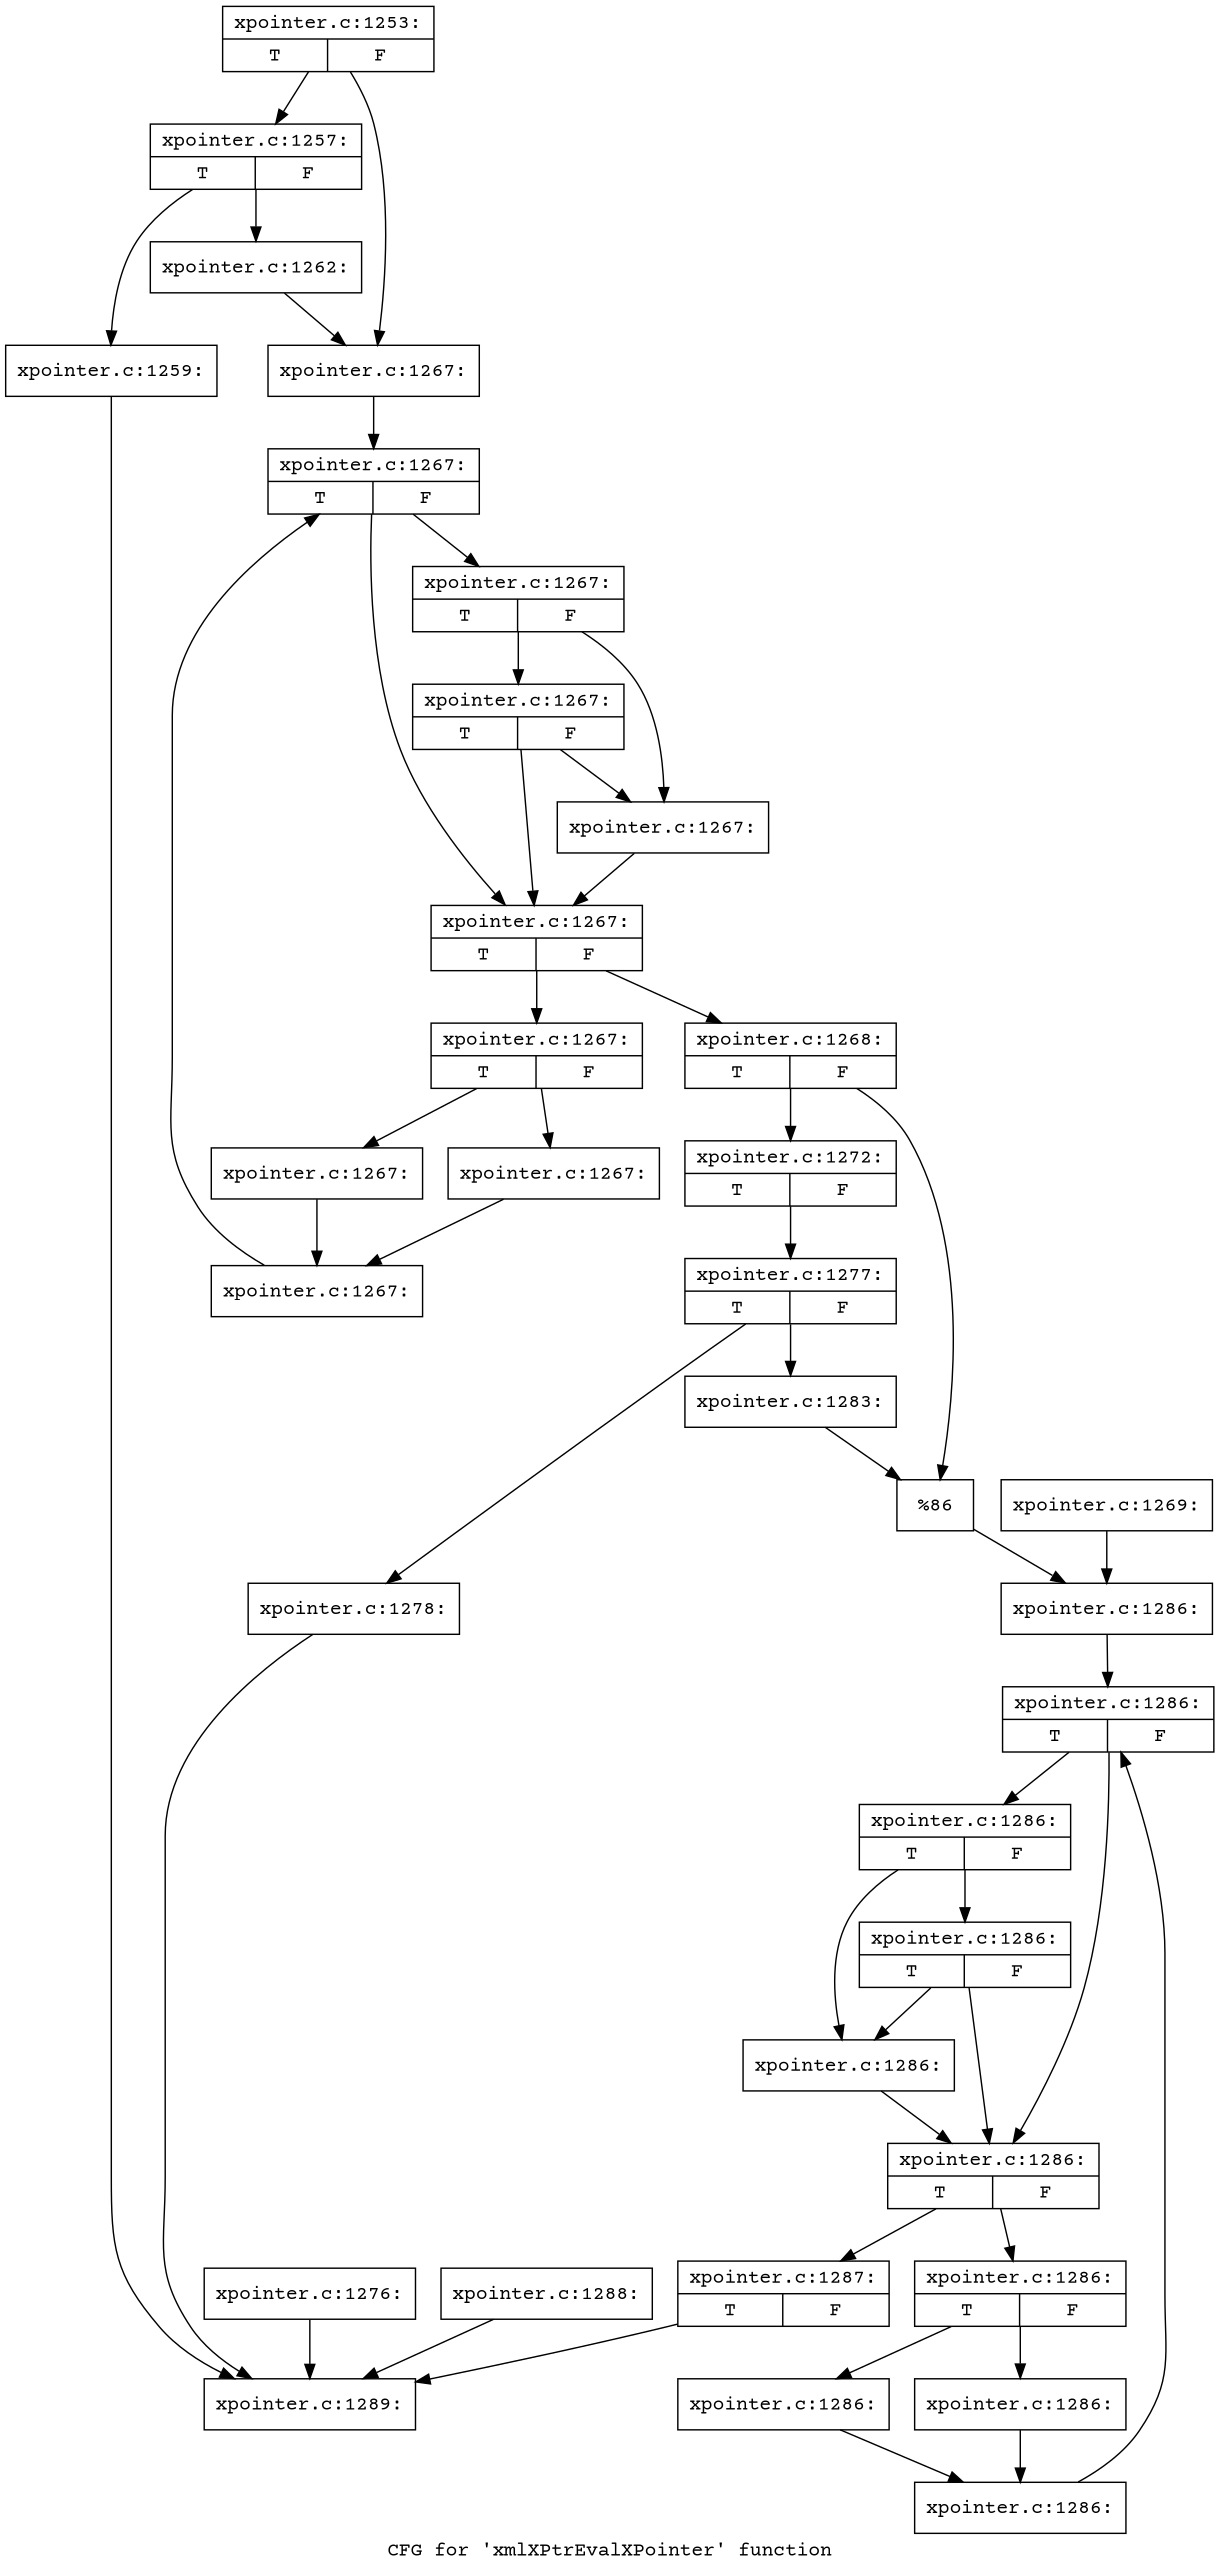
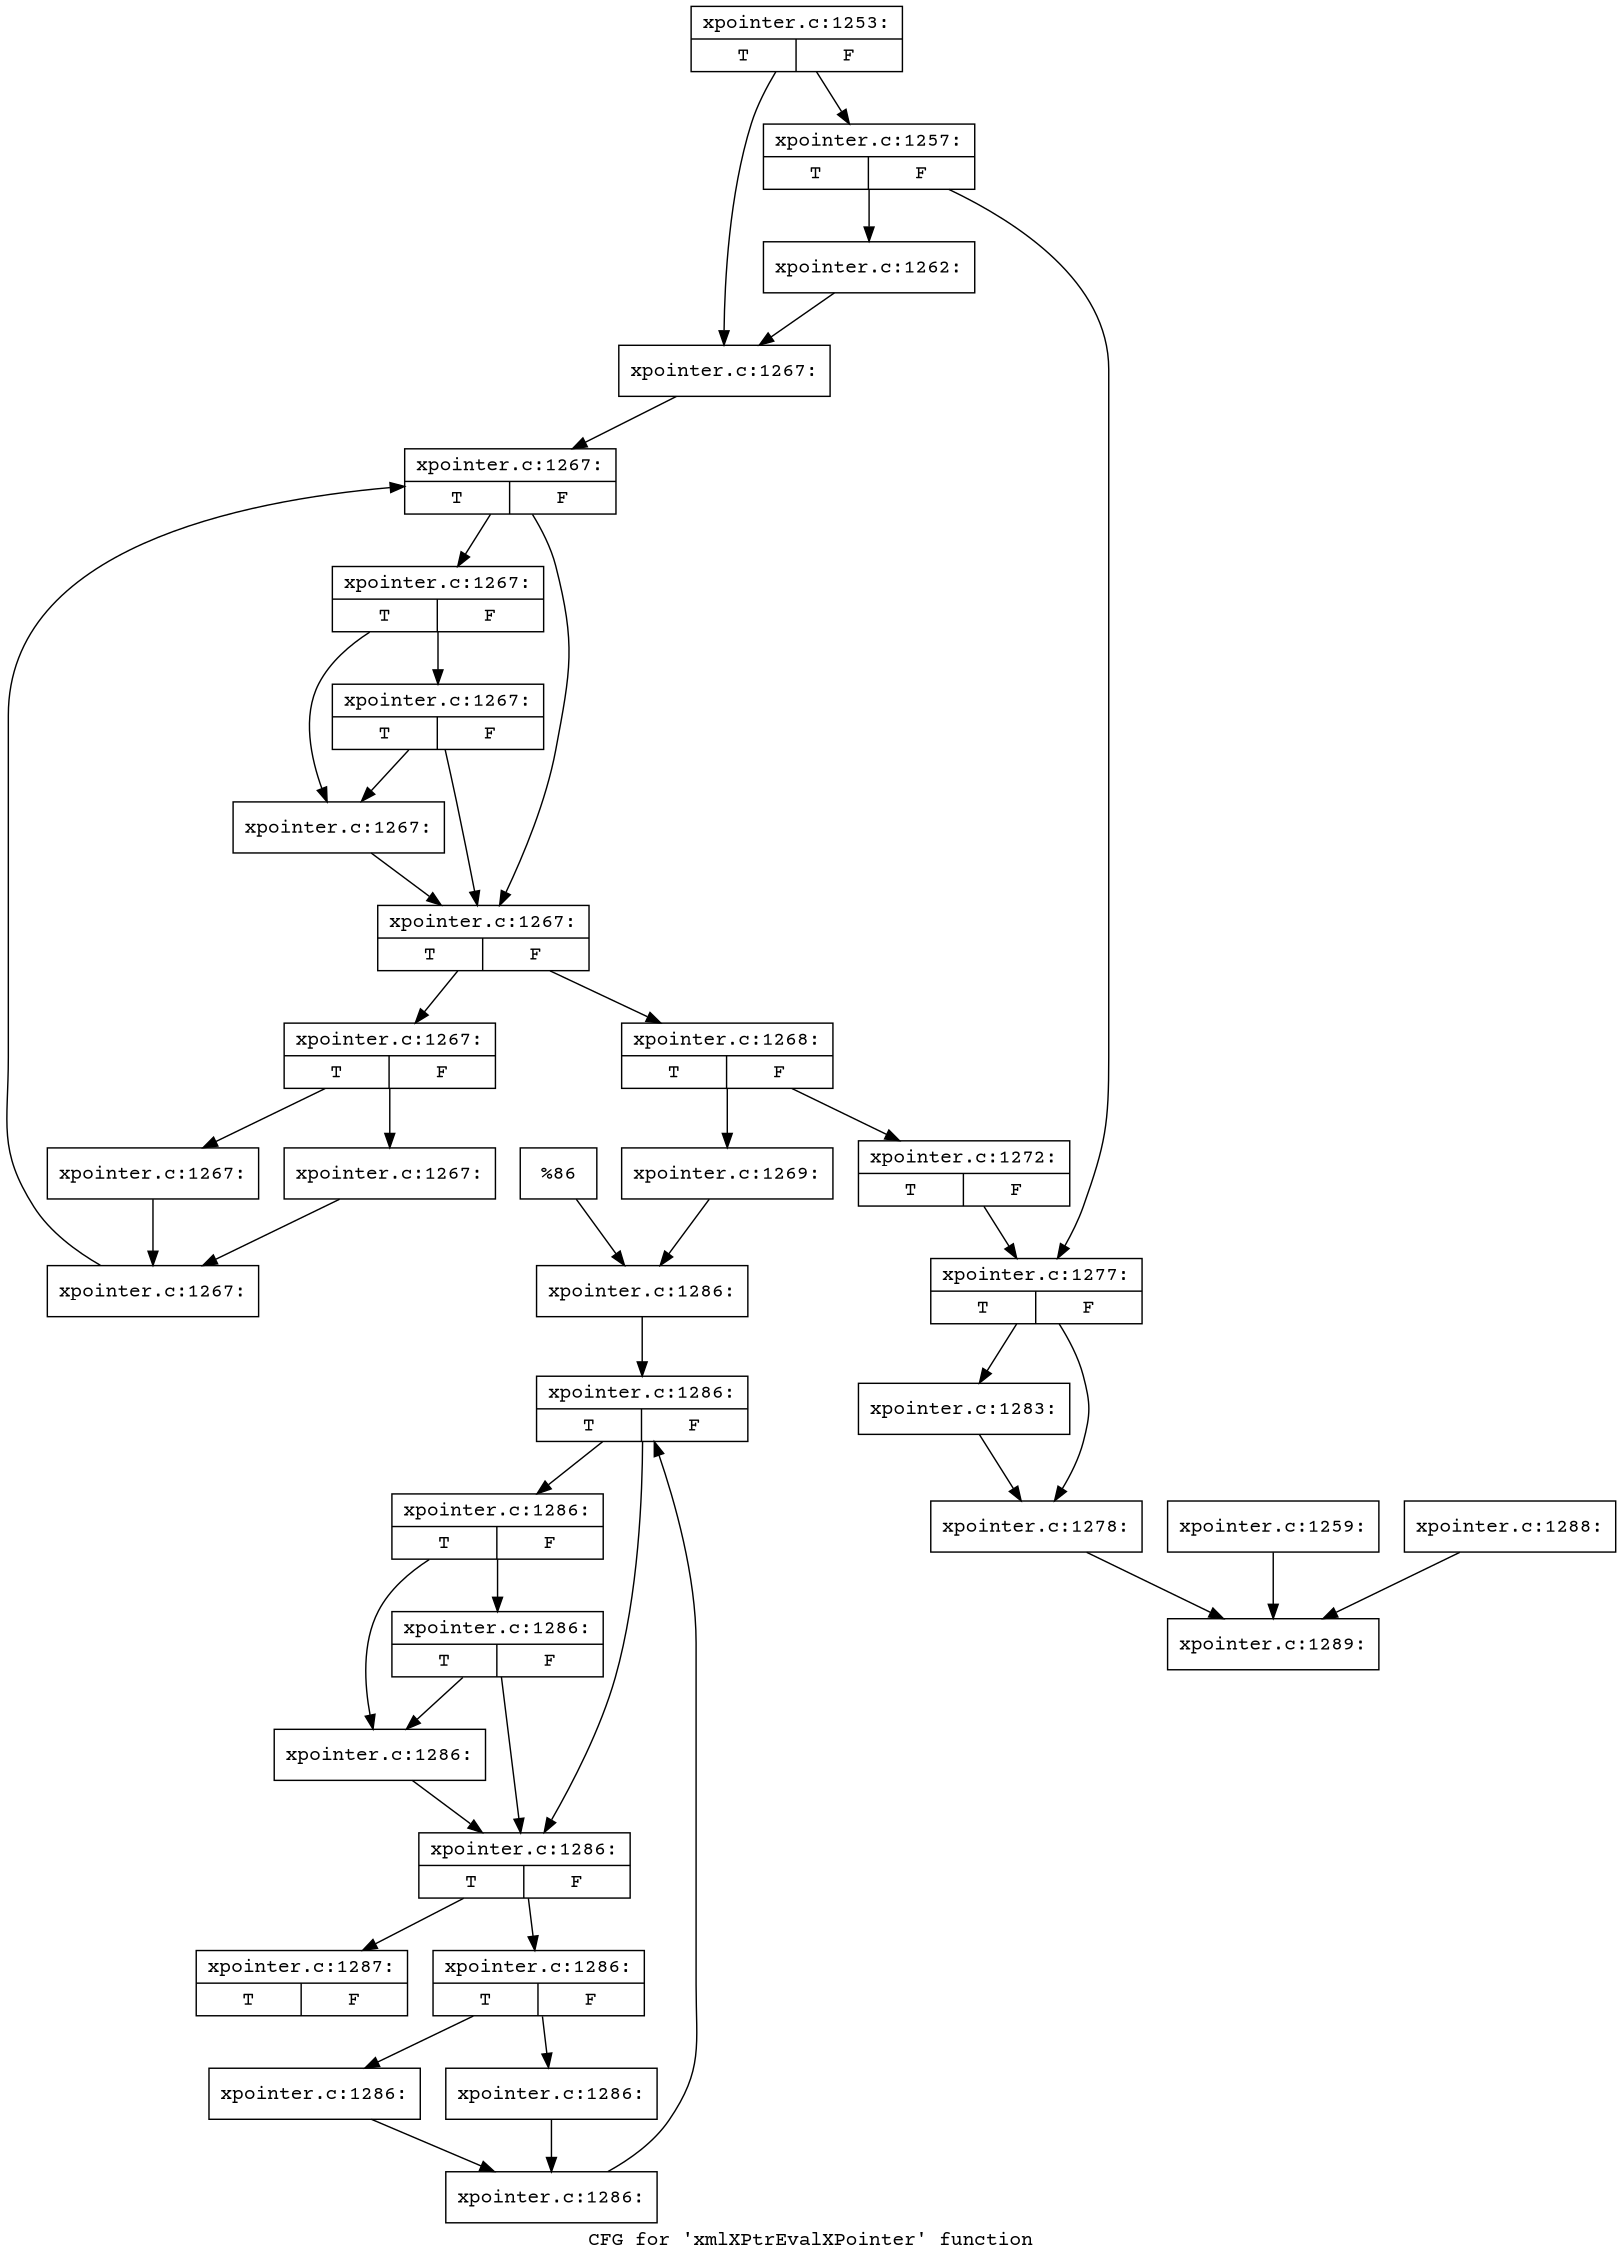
edge "xpointer.c:1257:" -> "xpointer.c:1259:": now "xpointer.c:1257:" -> "xpointer.c:1277:"
edge "xpointer.c:1268:" -> "%86": now "xpointer.c:1268:" -> "xpointer.c:1269:"
edge "xpointer.c:1283:" -> "%86": now "xpointer.c:1283:" -> "xpointer.c:1278:"
node "xpointer.c:1276:": removed
edge "xpointer.c:1287:" -> "xpointer.c:1289:": removed
